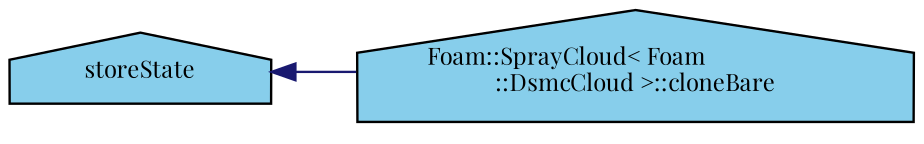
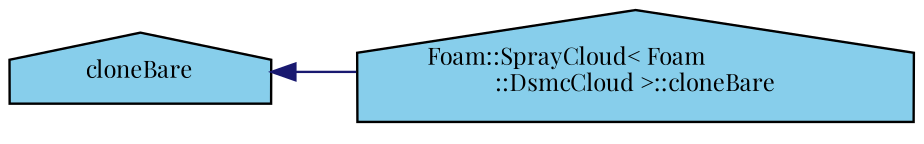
node "storeState": label "storeState" -> "cloneBare"
